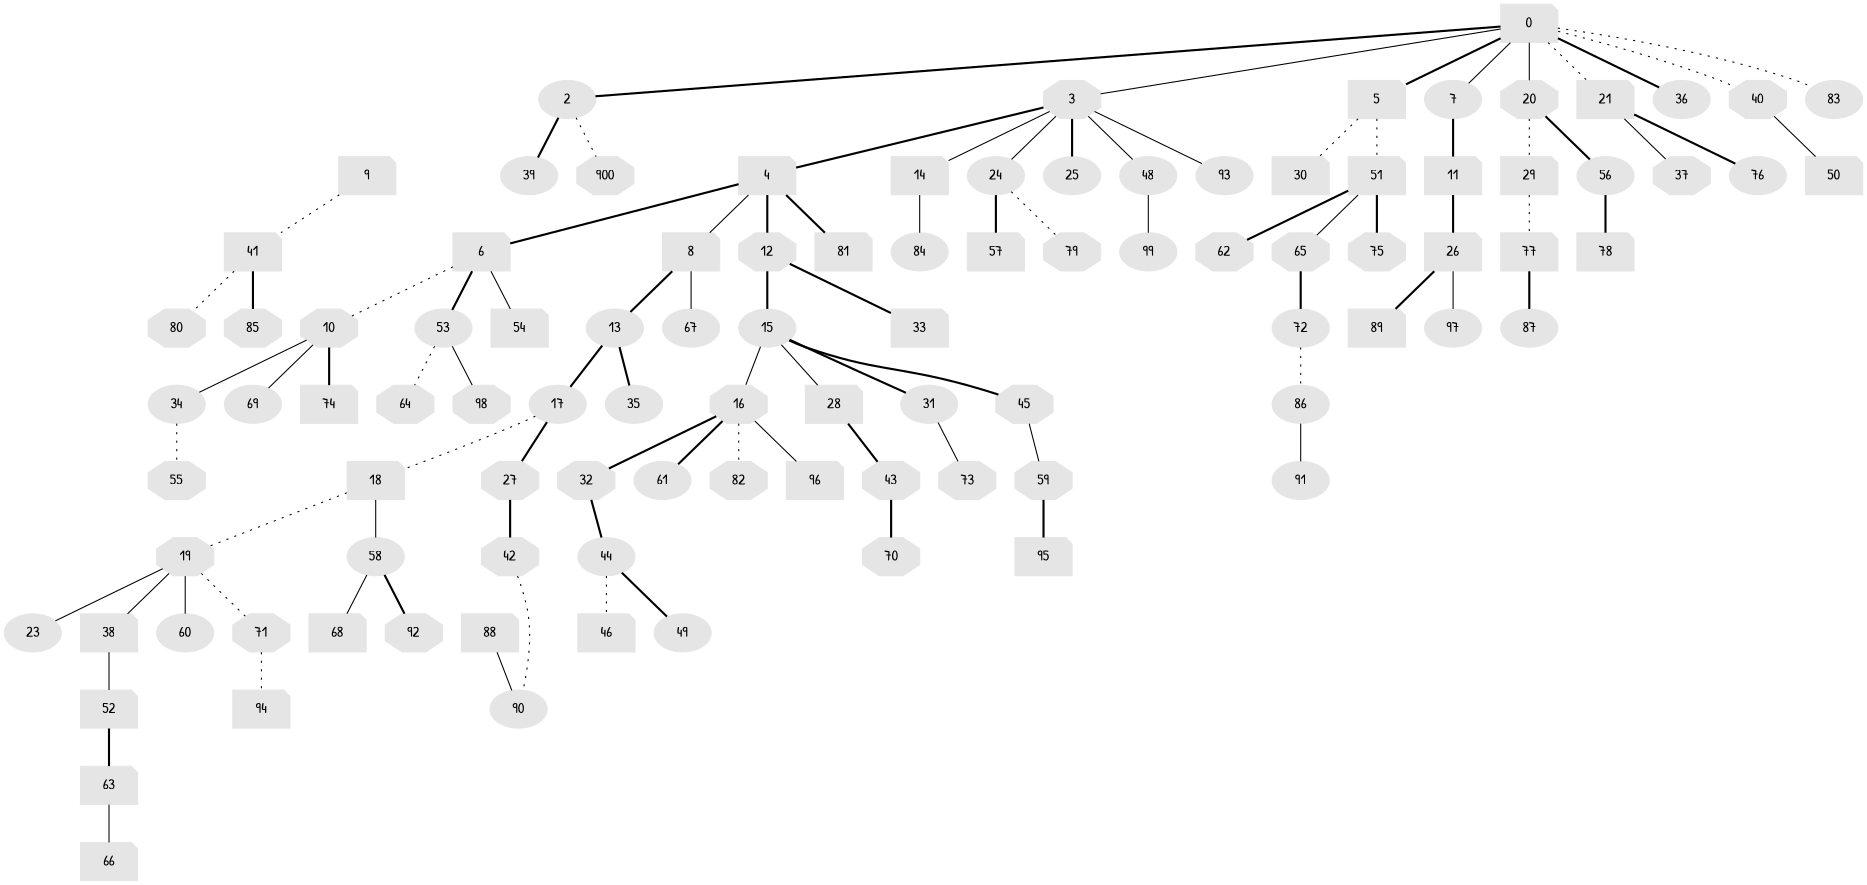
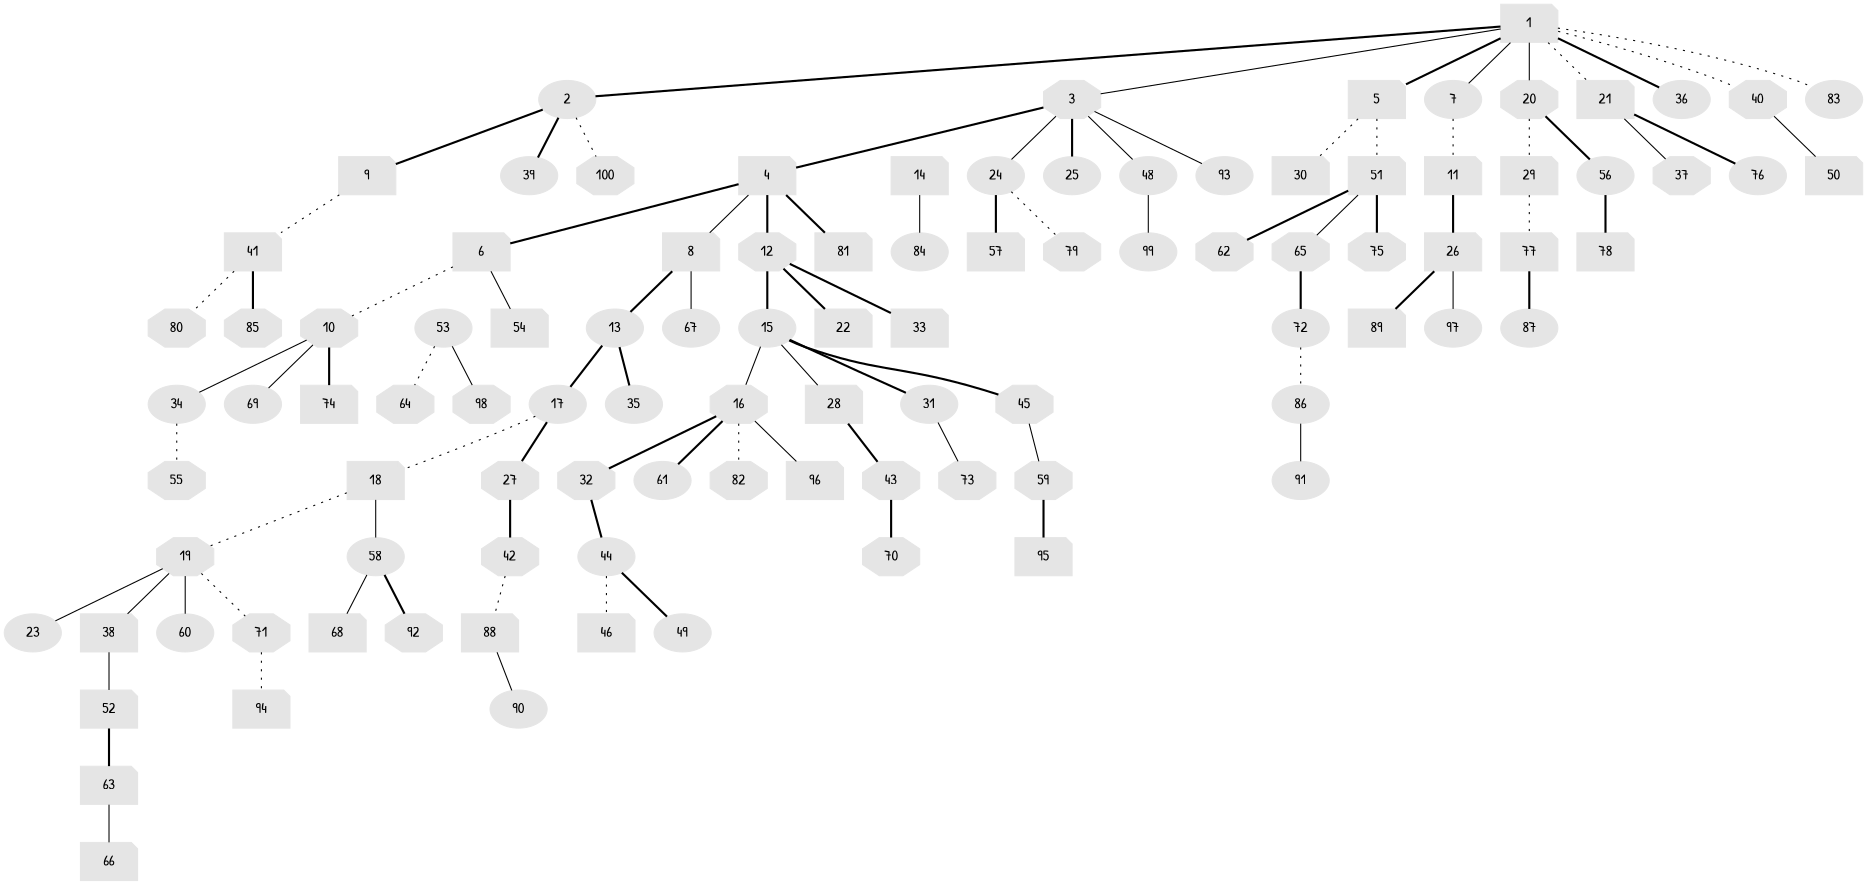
node "0": label "0" -> "1"
edge "3" -- "14": removed
edge "2" -- "9": added
edge "7" -- "11": style bold -> dotted
node "900": label "900" -> "100"
edge "6" -- "53": removed
node "22": added
edge "42" -- "90": now "42" -- "88"
